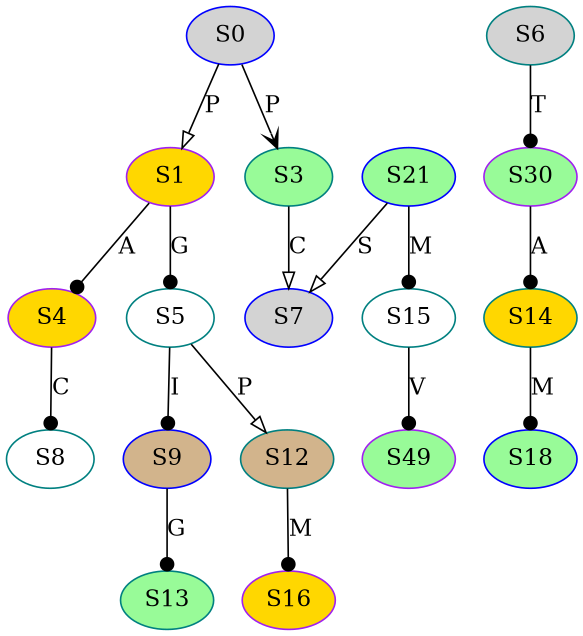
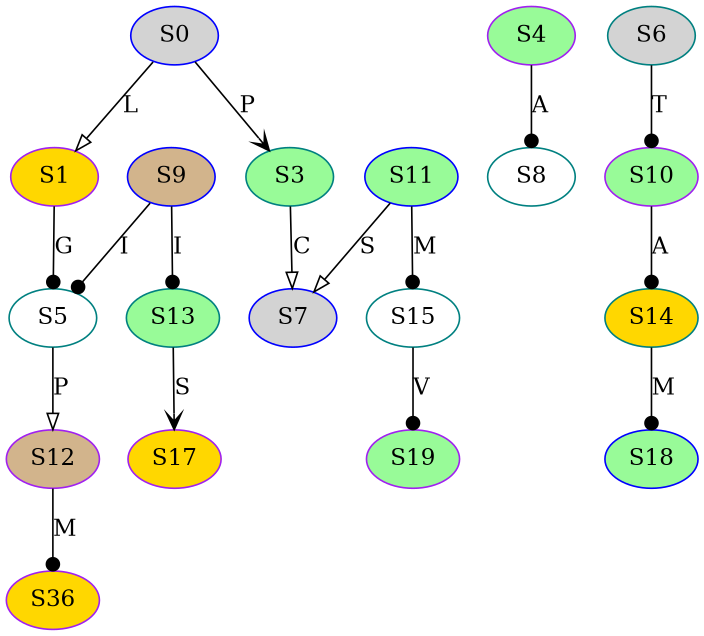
edge "S0" -> "S1": label "P" -> "L"
node "S21": label "S21" -> "S11"
node "S30": label "S30" -> "S10"
edge "S1" -> "S4": removed, label "A"
node "S4": fillcolor gold -> palegreen
edge "S5" -> "S9": reversed
edge "S4" -> "S8": label "C" -> "A"
node "S17": added
node "S12": color teal -> purple
node "S49": label "S49" -> "S19"
edge "S9" -> "S13": label "G" -> "I"
node "S16": label "S16" -> "S36"
